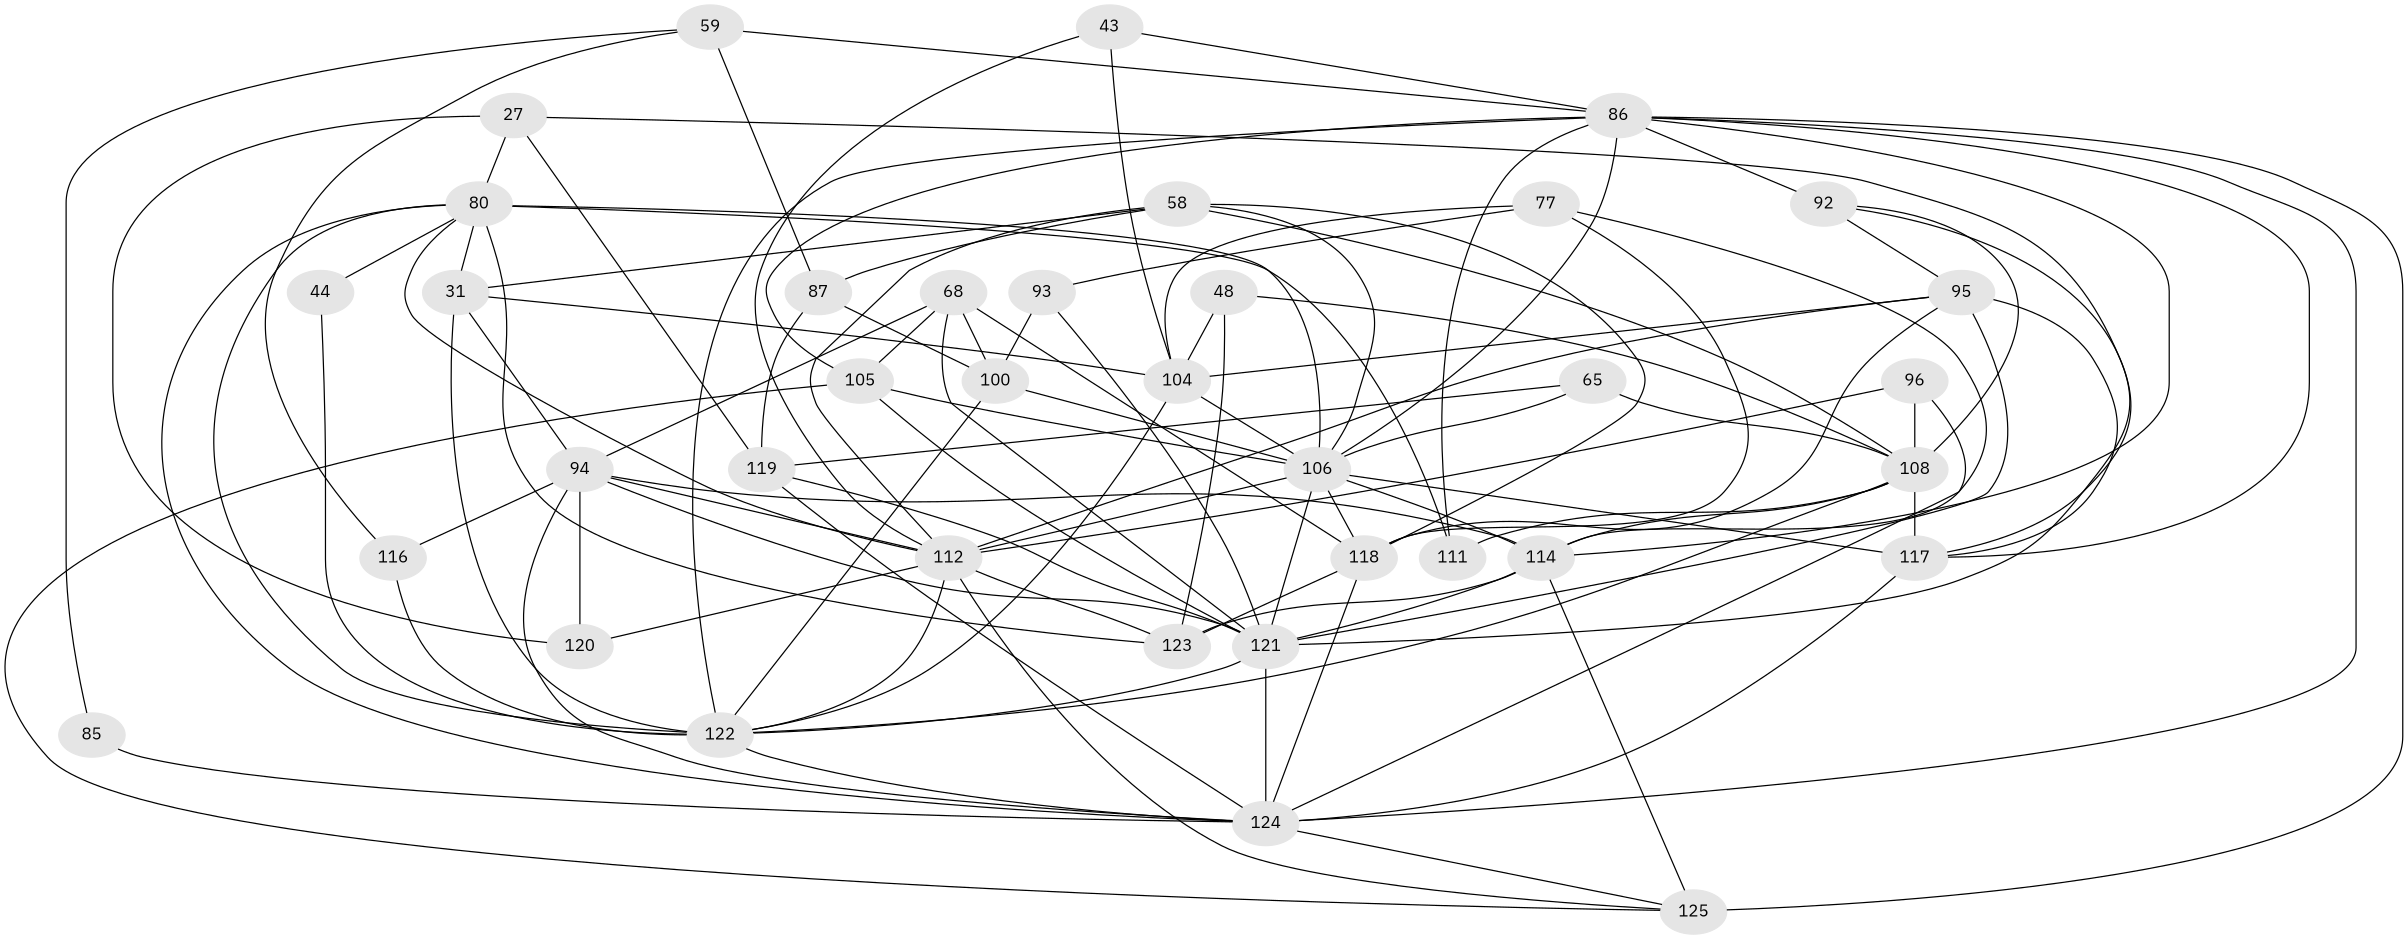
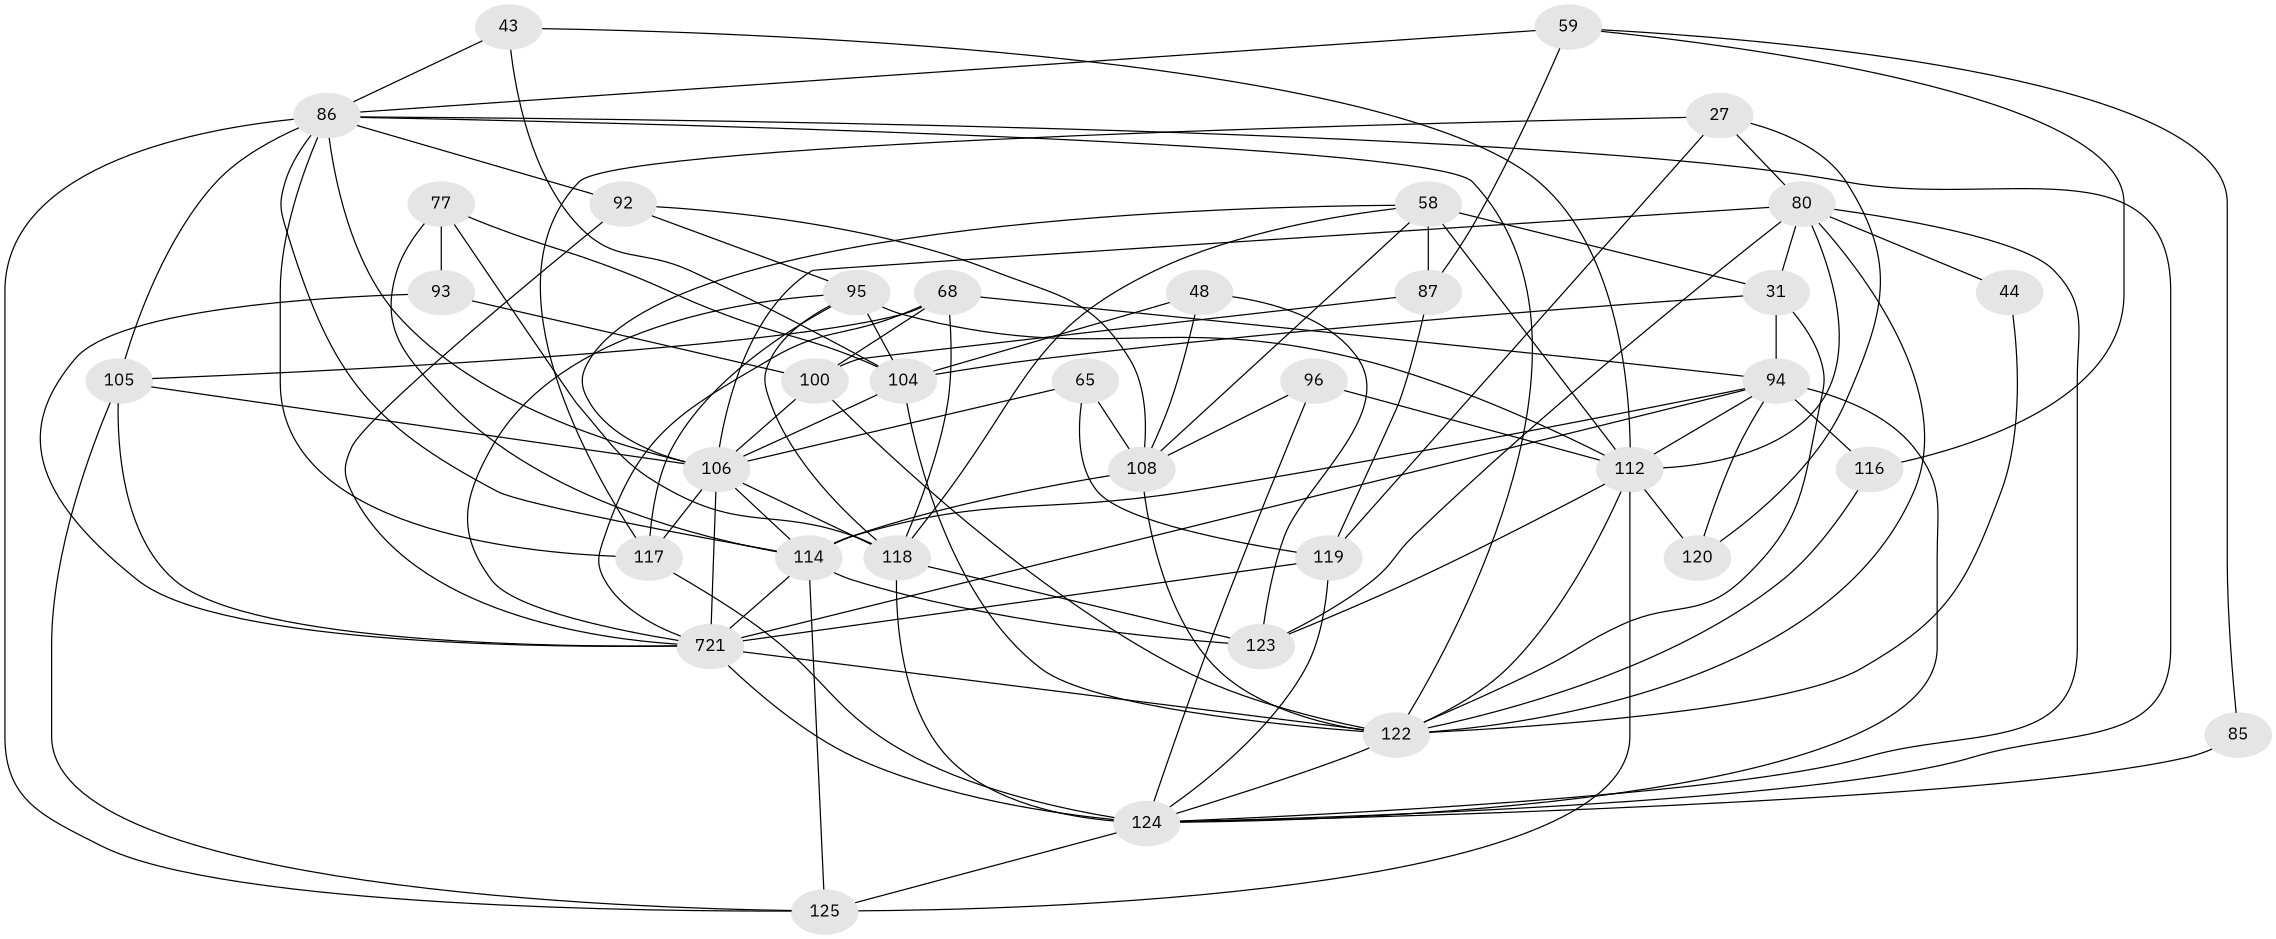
edge "108" -- "117": removed
edge "106" -- "112": removed
node "111": removed
node "121": label "121" -> "721"
